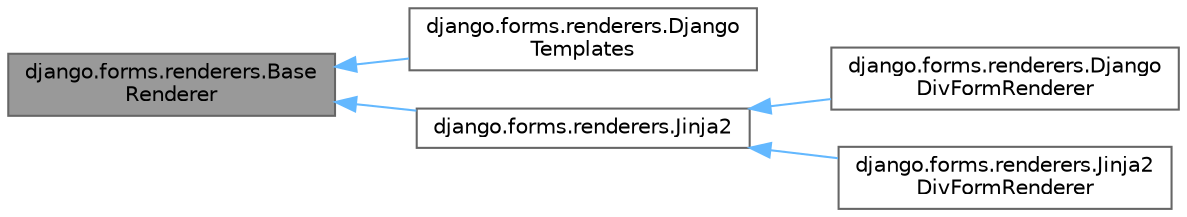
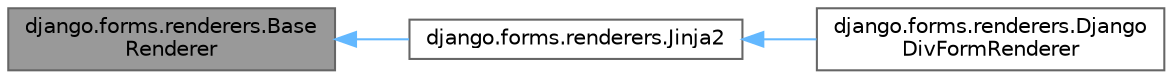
node "django.forms.renderers.Django Templates": removed
node "django.forms.renderers.Jinja2 DivFormRenderer": removed
